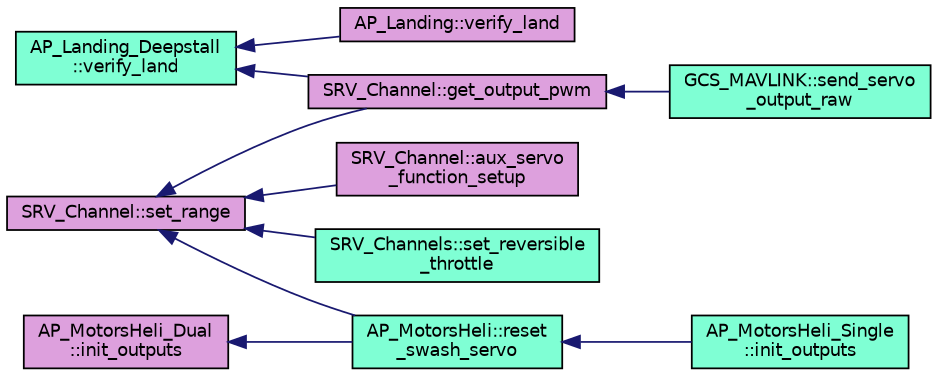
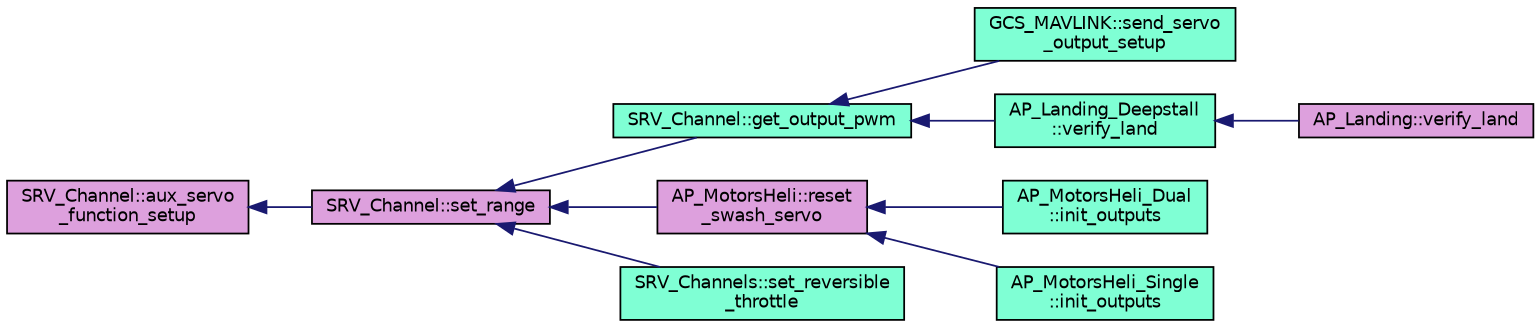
edge "SRV_Channel::get_output_pwm" -> "AP_Landing_Deepstall ::verify_land": reversed
node "SRV_Channel::get_output_pwm": fillcolor plum -> aquamarine
node "GCS_MAVLINK::send_servo _output_raw": label "GCS_MAVLINK::send_servo _output_raw" -> "GCS_MAVLINK::send_servo _output_setup"
edge "SRV_Channel::aux_servo _function_setup" -> "SRV_Channel::set_range": reversed
node "AP_MotorsHeli_Dual ::init_outputs": fillcolor plum -> aquamarine
edge "AP_MotorsHeli::reset _swash_servo" -> "AP_MotorsHeli_Dual ::init_outputs": reversed
node "AP_MotorsHeli::reset _swash_servo": fillcolor aquamarine -> plum
